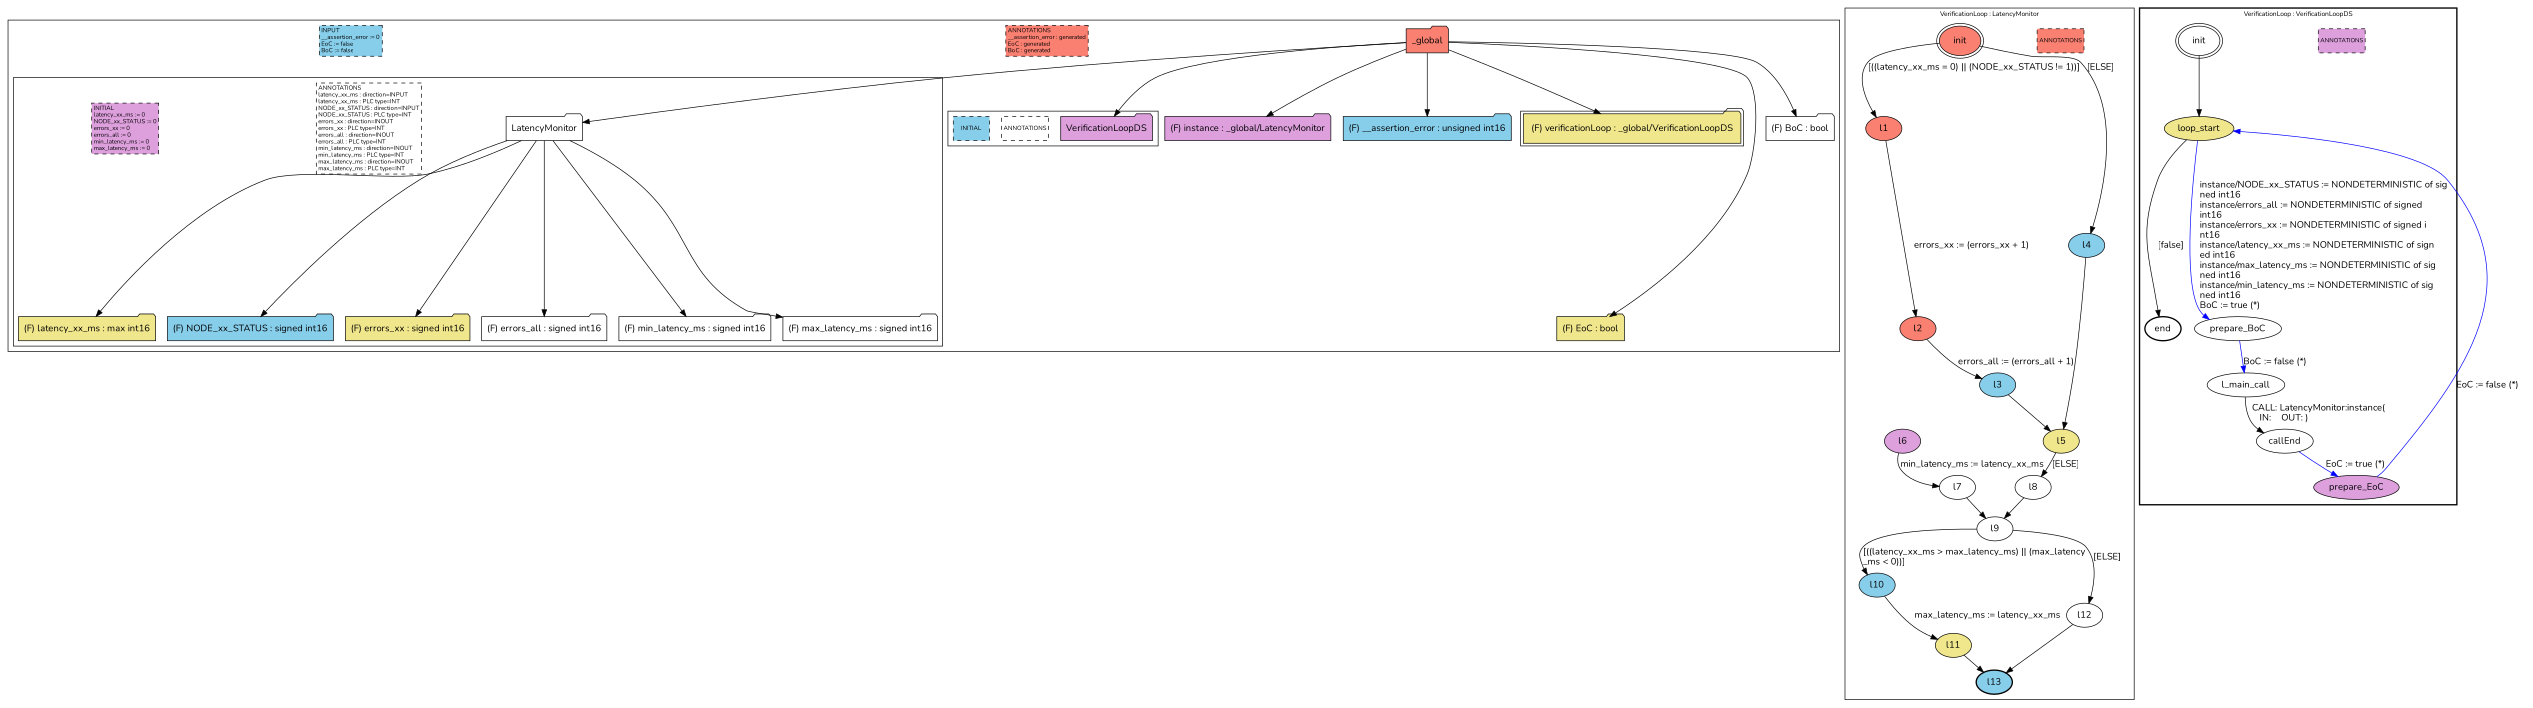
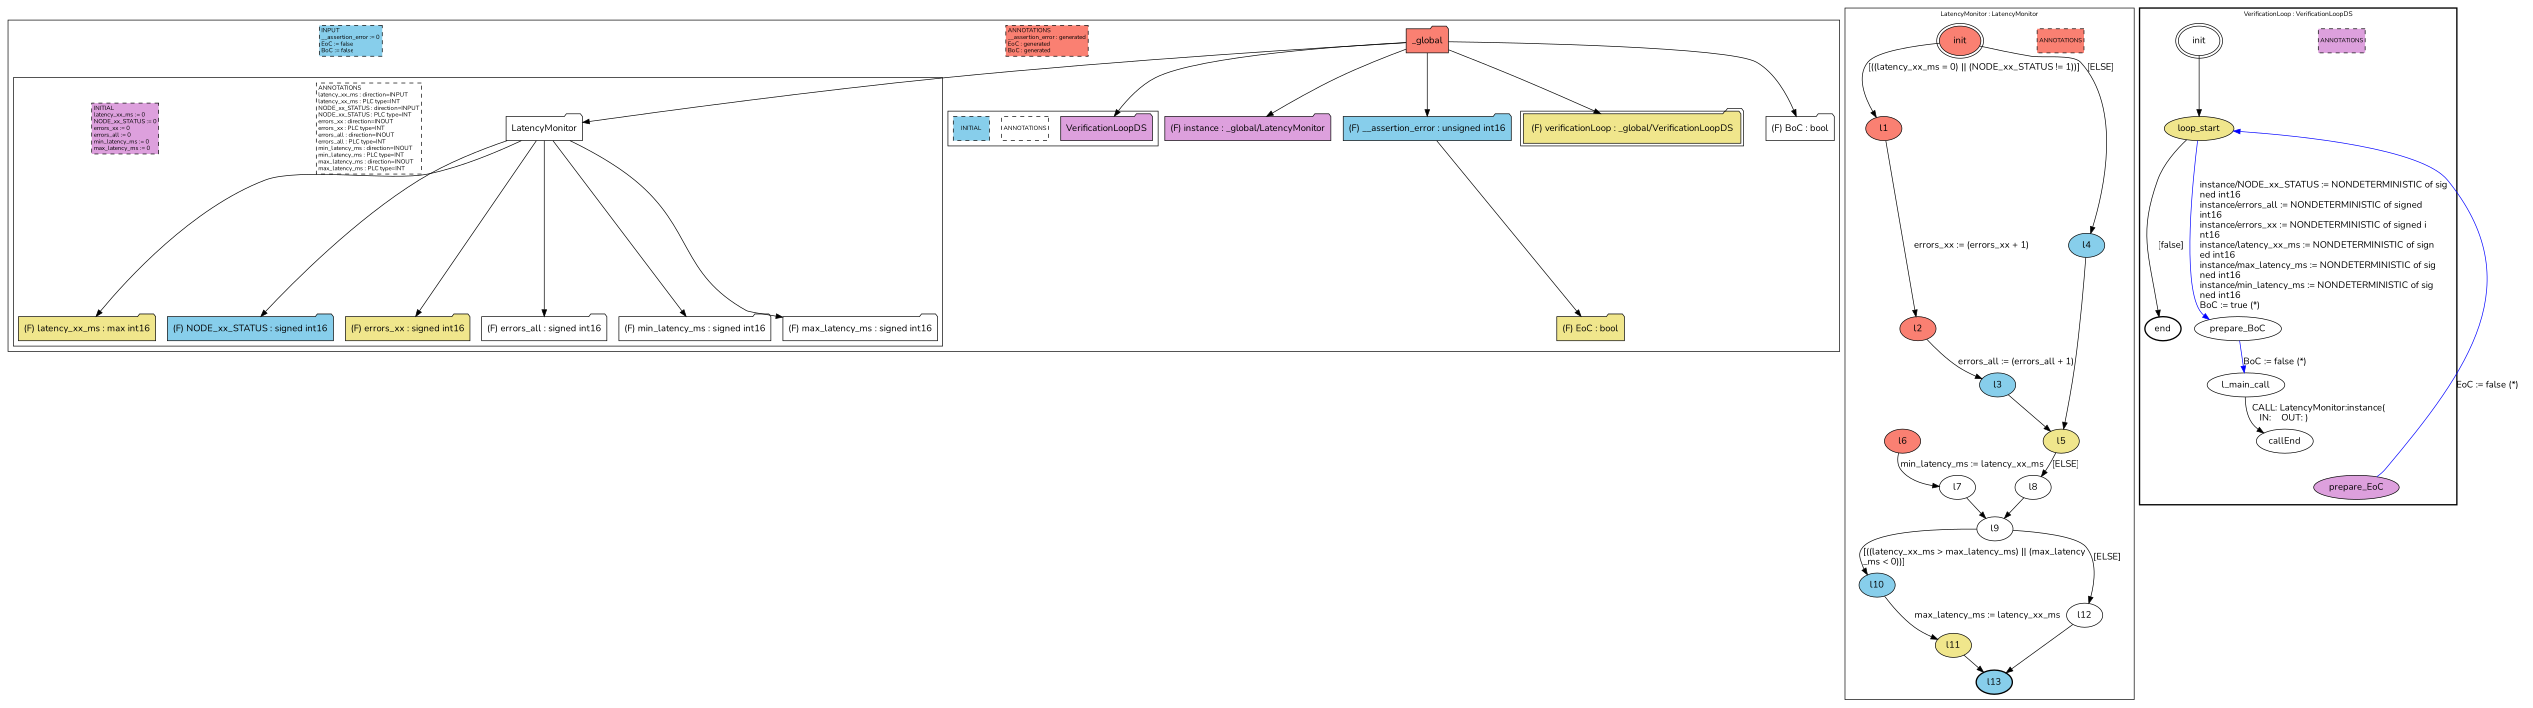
cluster "VerificationLoop : LatencyMonitor": label "VerificationLoop : LatencyMonitor" -> "LatencyMonitor : LatencyMonitor"
edge "_global" -> "(F) EoC : bool": now "(F) __assertion_error : unsigned int16" -> "(F) EoC : bool"
node "l6": fillcolor plum -> salmon
edge "callEnd" -> "prepare_EoC": removed, label "EoC := true (*)"
